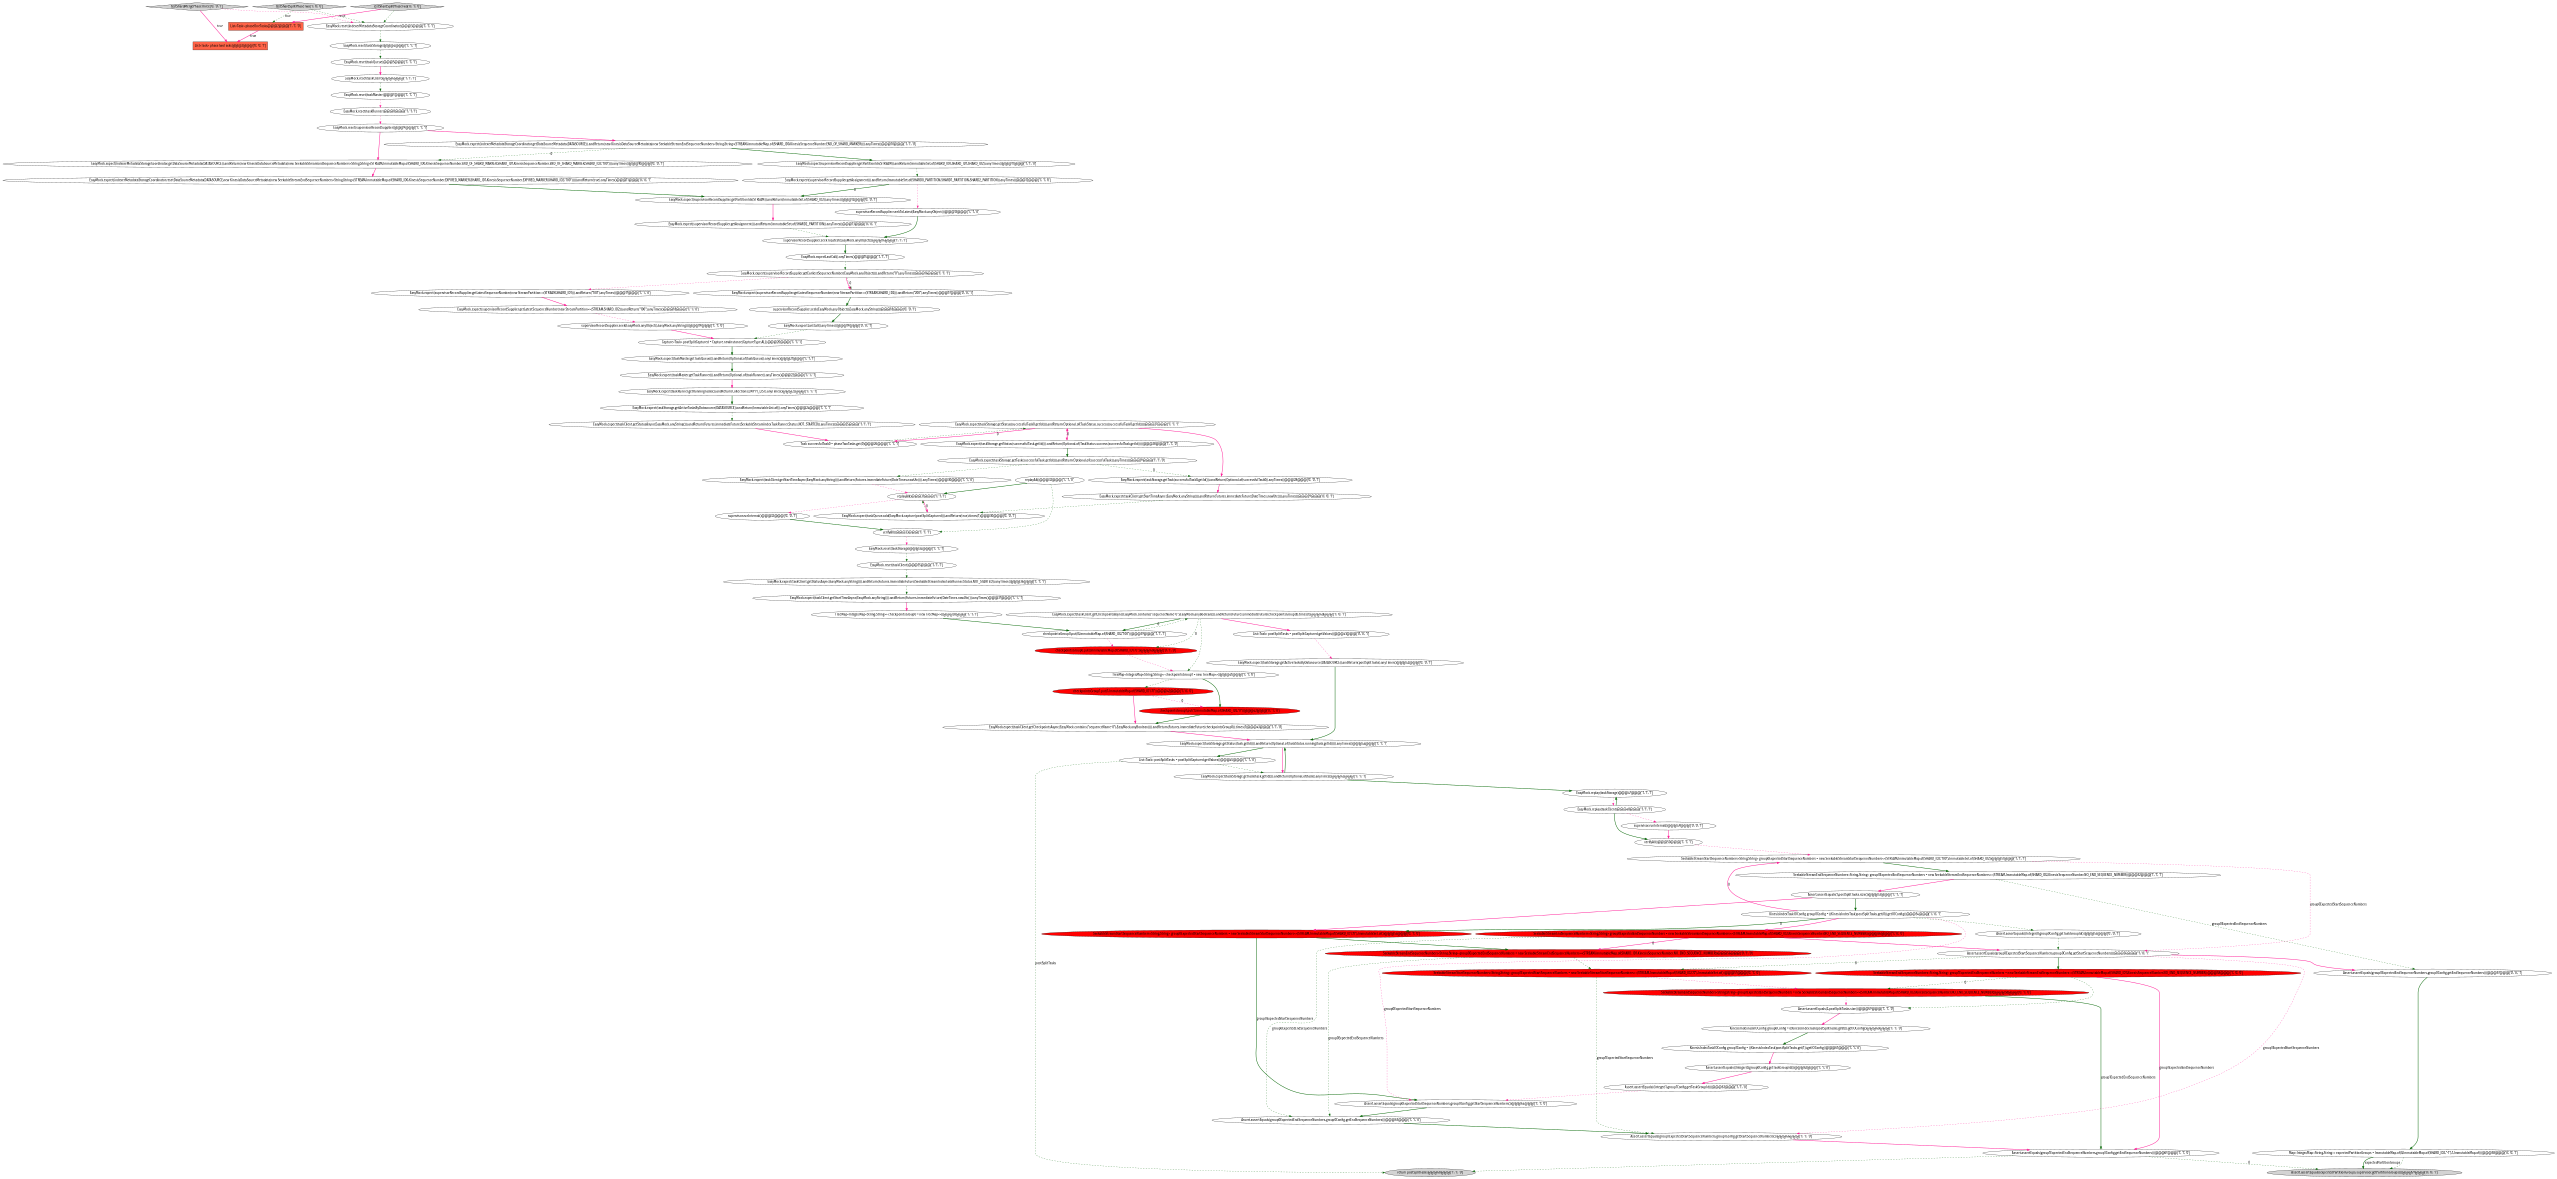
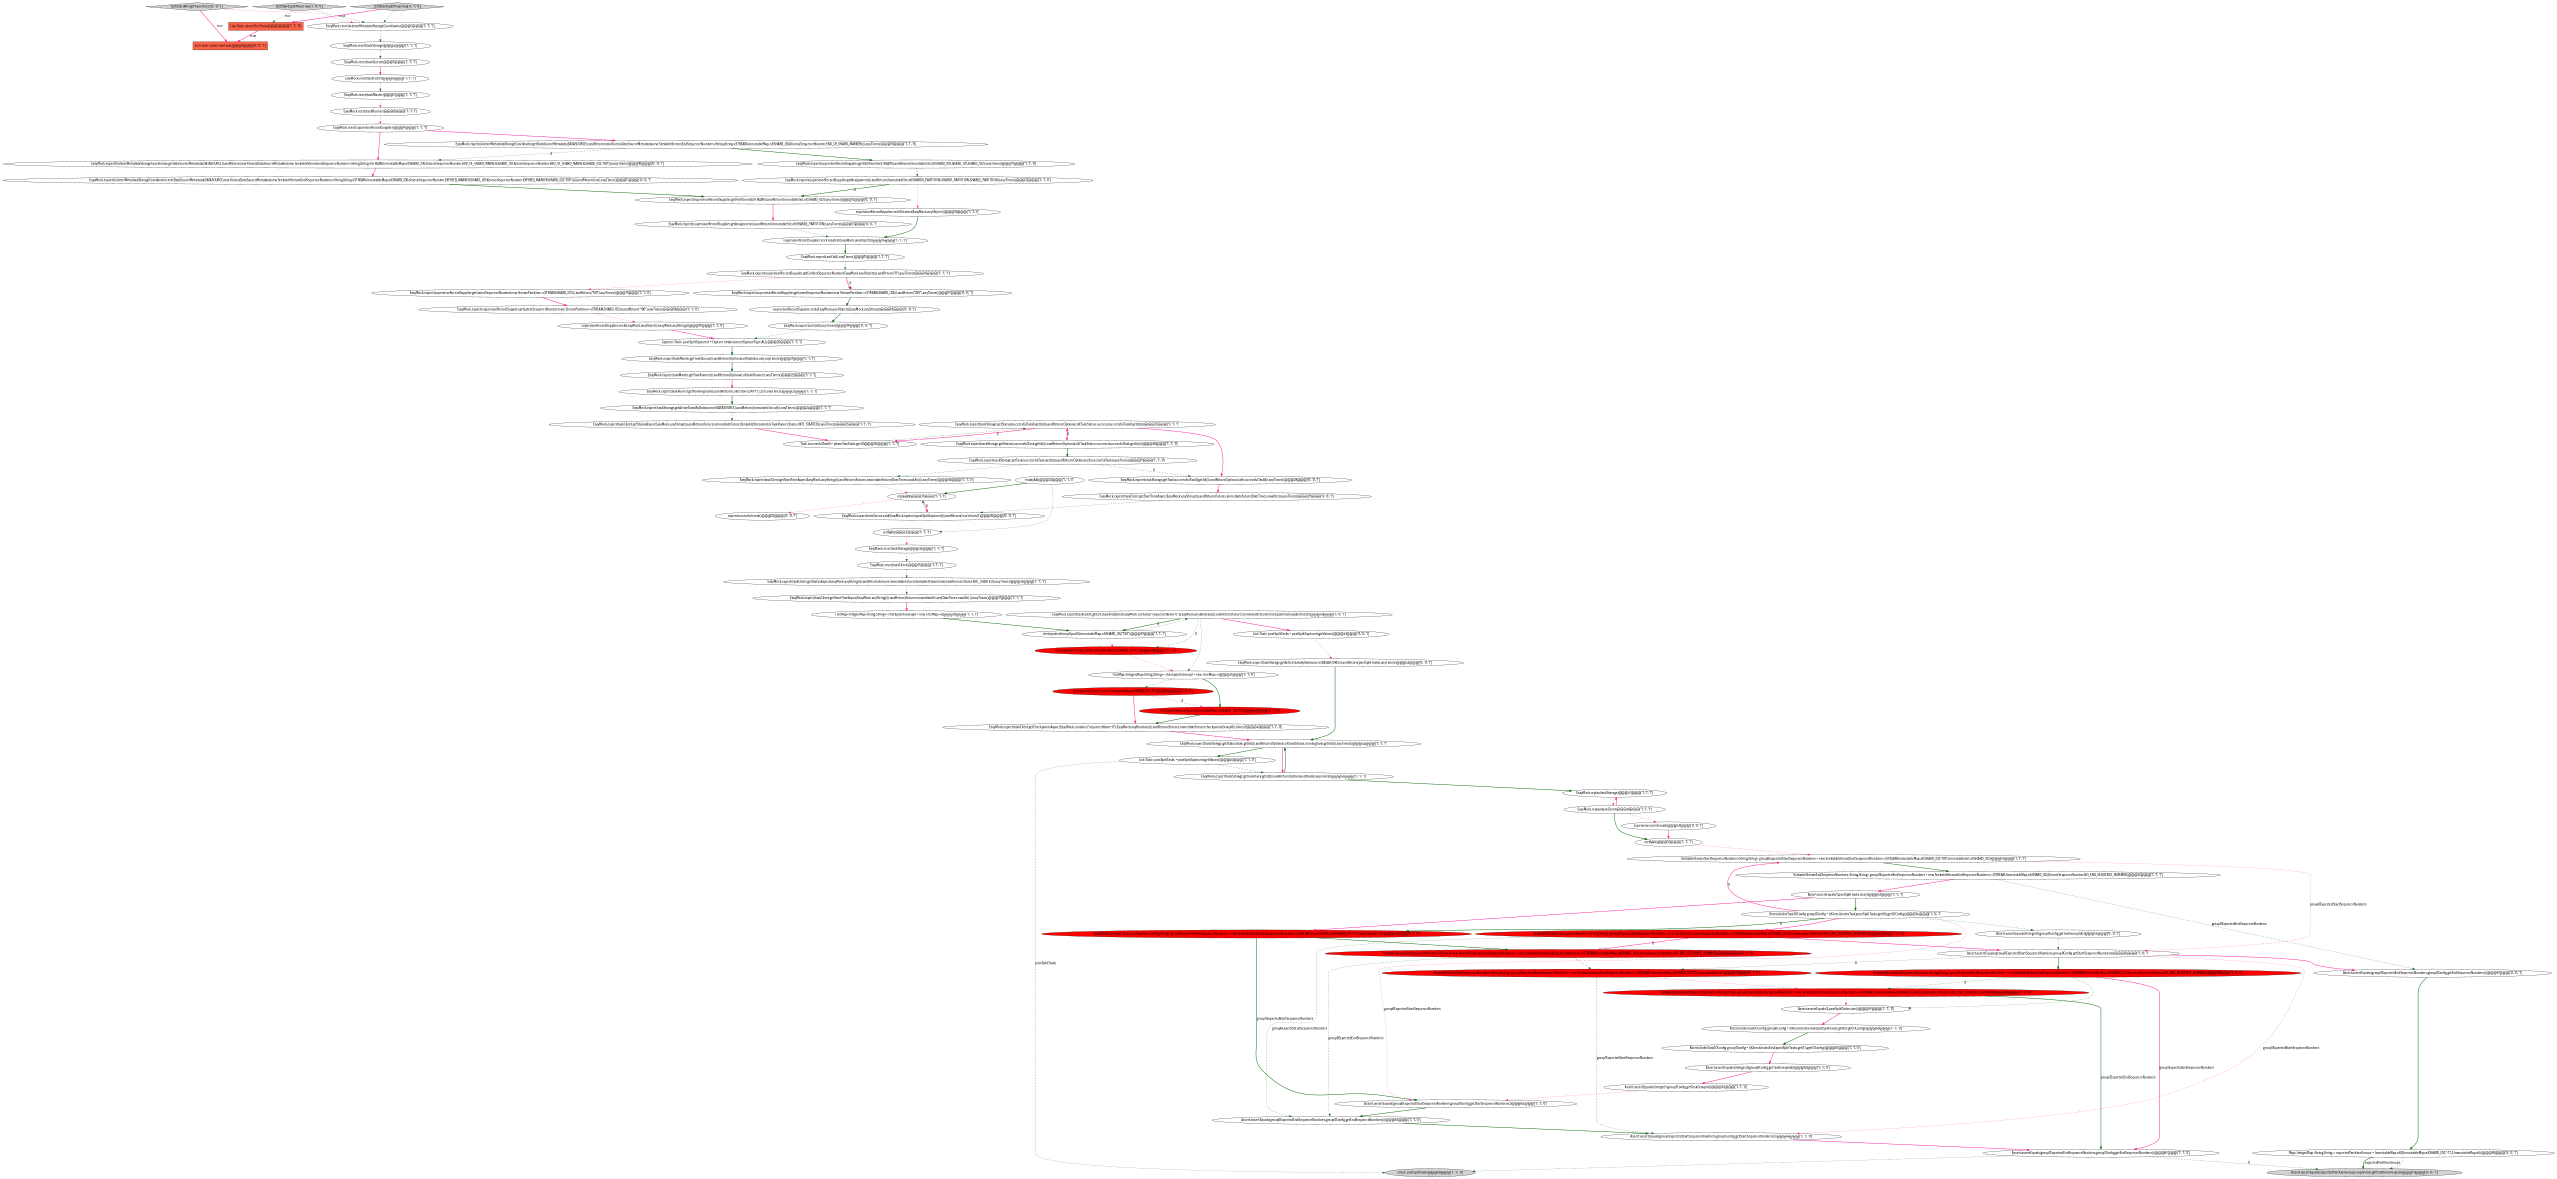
edge "supervisor.runInternal()@@@32@@@['0', '0', '1']" -> "verifyAll()@@@33@@@['1', '1', '1']": removed
edge "EasyMock.replay(taskClient)@@@48@@@['1', '1', '1']" -> "EasyMock.replay(taskStorage)@@@47@@@['1', '1', '1']": color darkgreen -> deeppink
